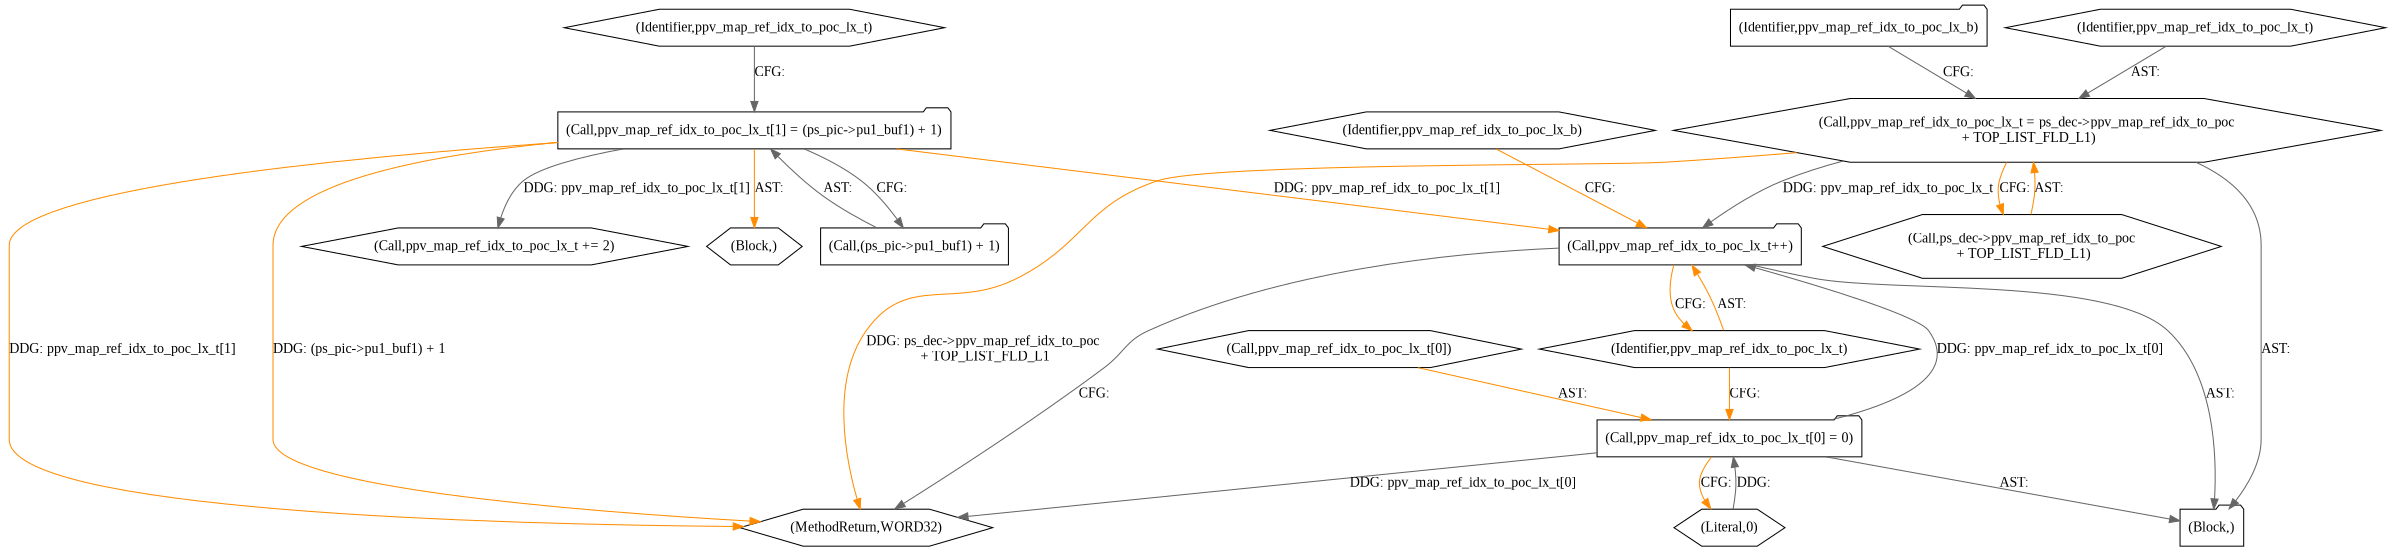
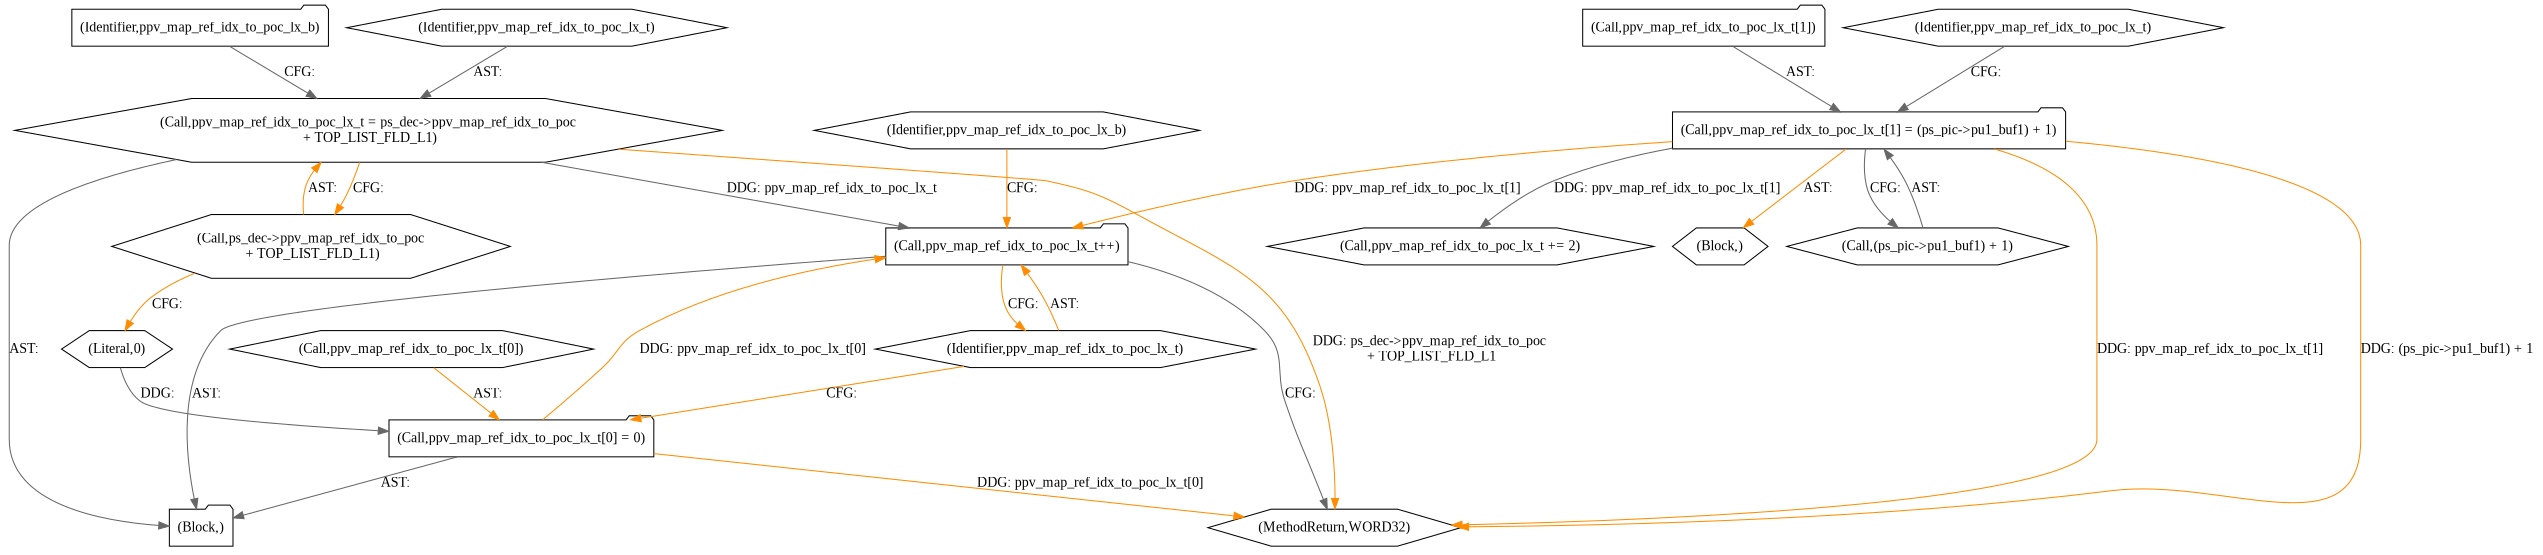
node "(Call,ppv_map_ref_idx_to_poc_lx_t[1])": added
node "(Call,(ps_pic->pu1_buf1) + 1)": shape folder -> hexagon
edge "(Call,ppv_map_ref_idx_to_poc_lx_t[0] = 0)" -> "(Call,ppv_map_ref_idx_to_poc_lx_t++)": color gray40 -> darkorange
edge "(Call,ppv_map_ref_idx_to_poc_lx_t[0] = 0)" -> "(Literal,0)": now "(Call,ps_dec->ppv_map_ref_idx_to_poc + TOP_LIST_FLD_L1)" -> "(Literal,0)"
edge "(Call,ppv_map_ref_idx_to_poc_lx_t[0] = 0)" -> "(MethodReturn,WORD32)": color gray40 -> darkorange
